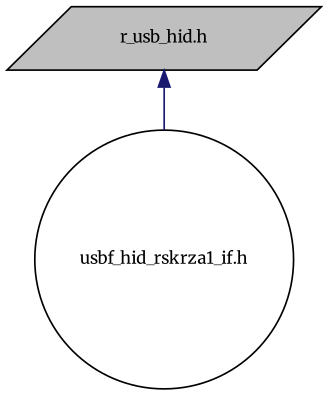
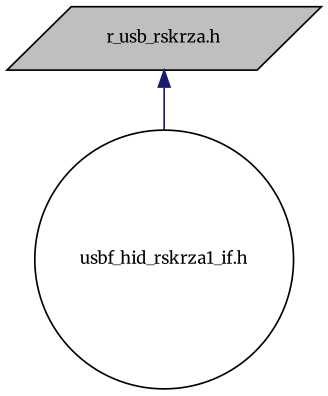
node "r_usb_hid.h": label "r_usb_hid.h" -> "r_usb_rskrza.h"
